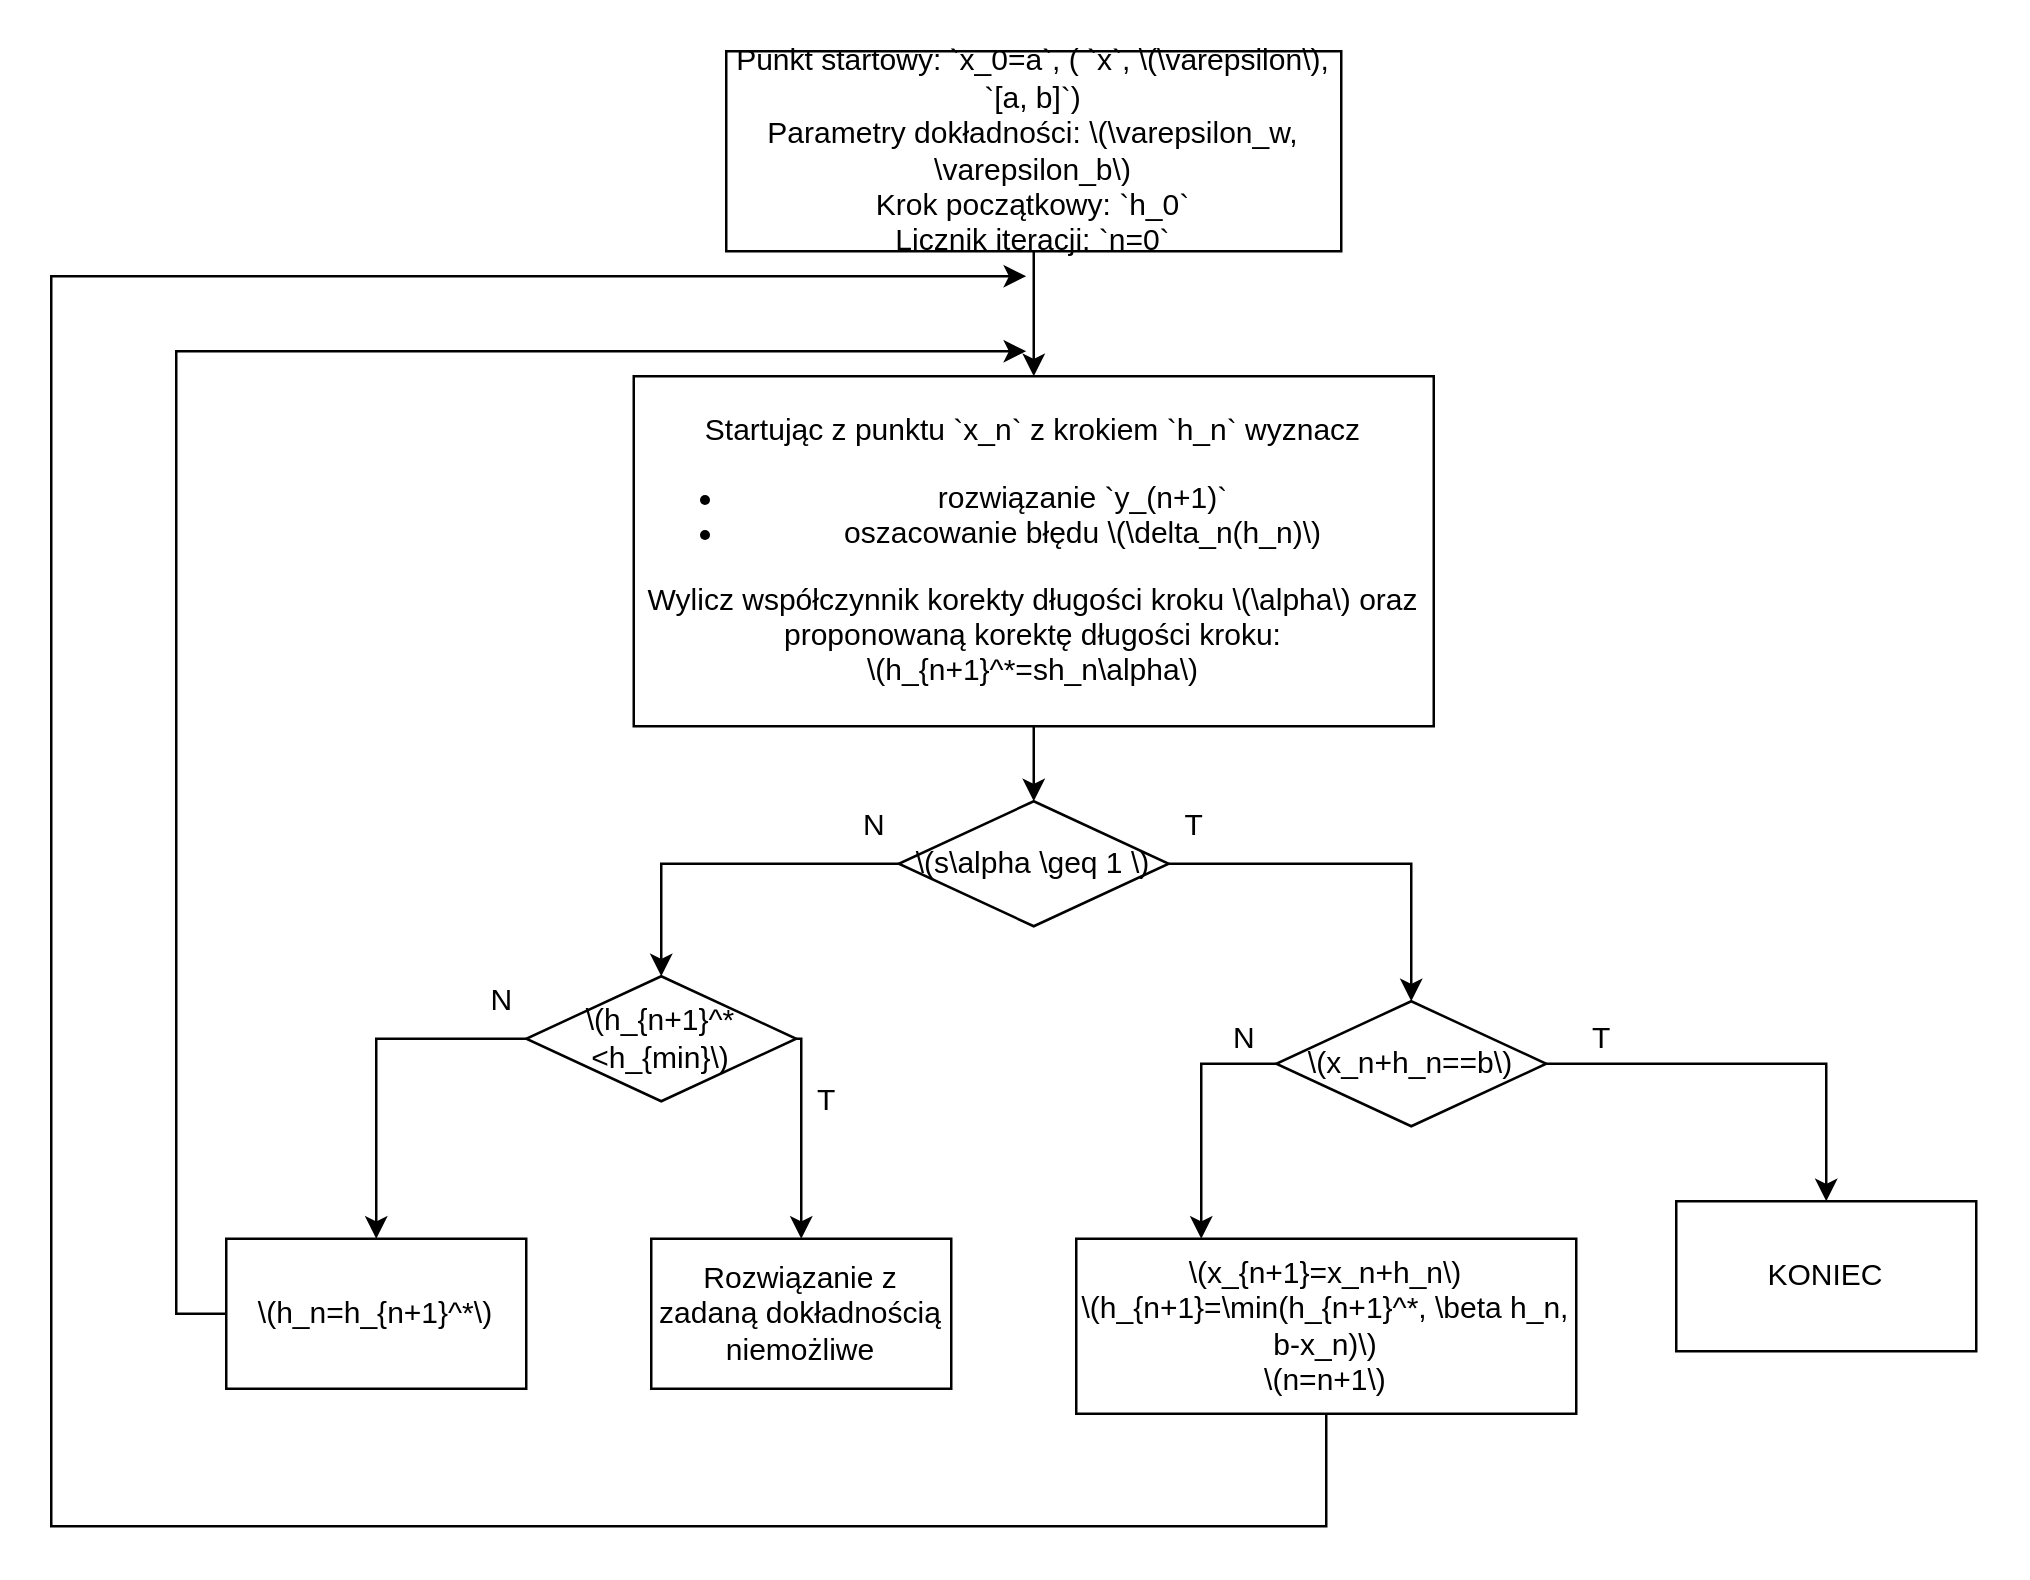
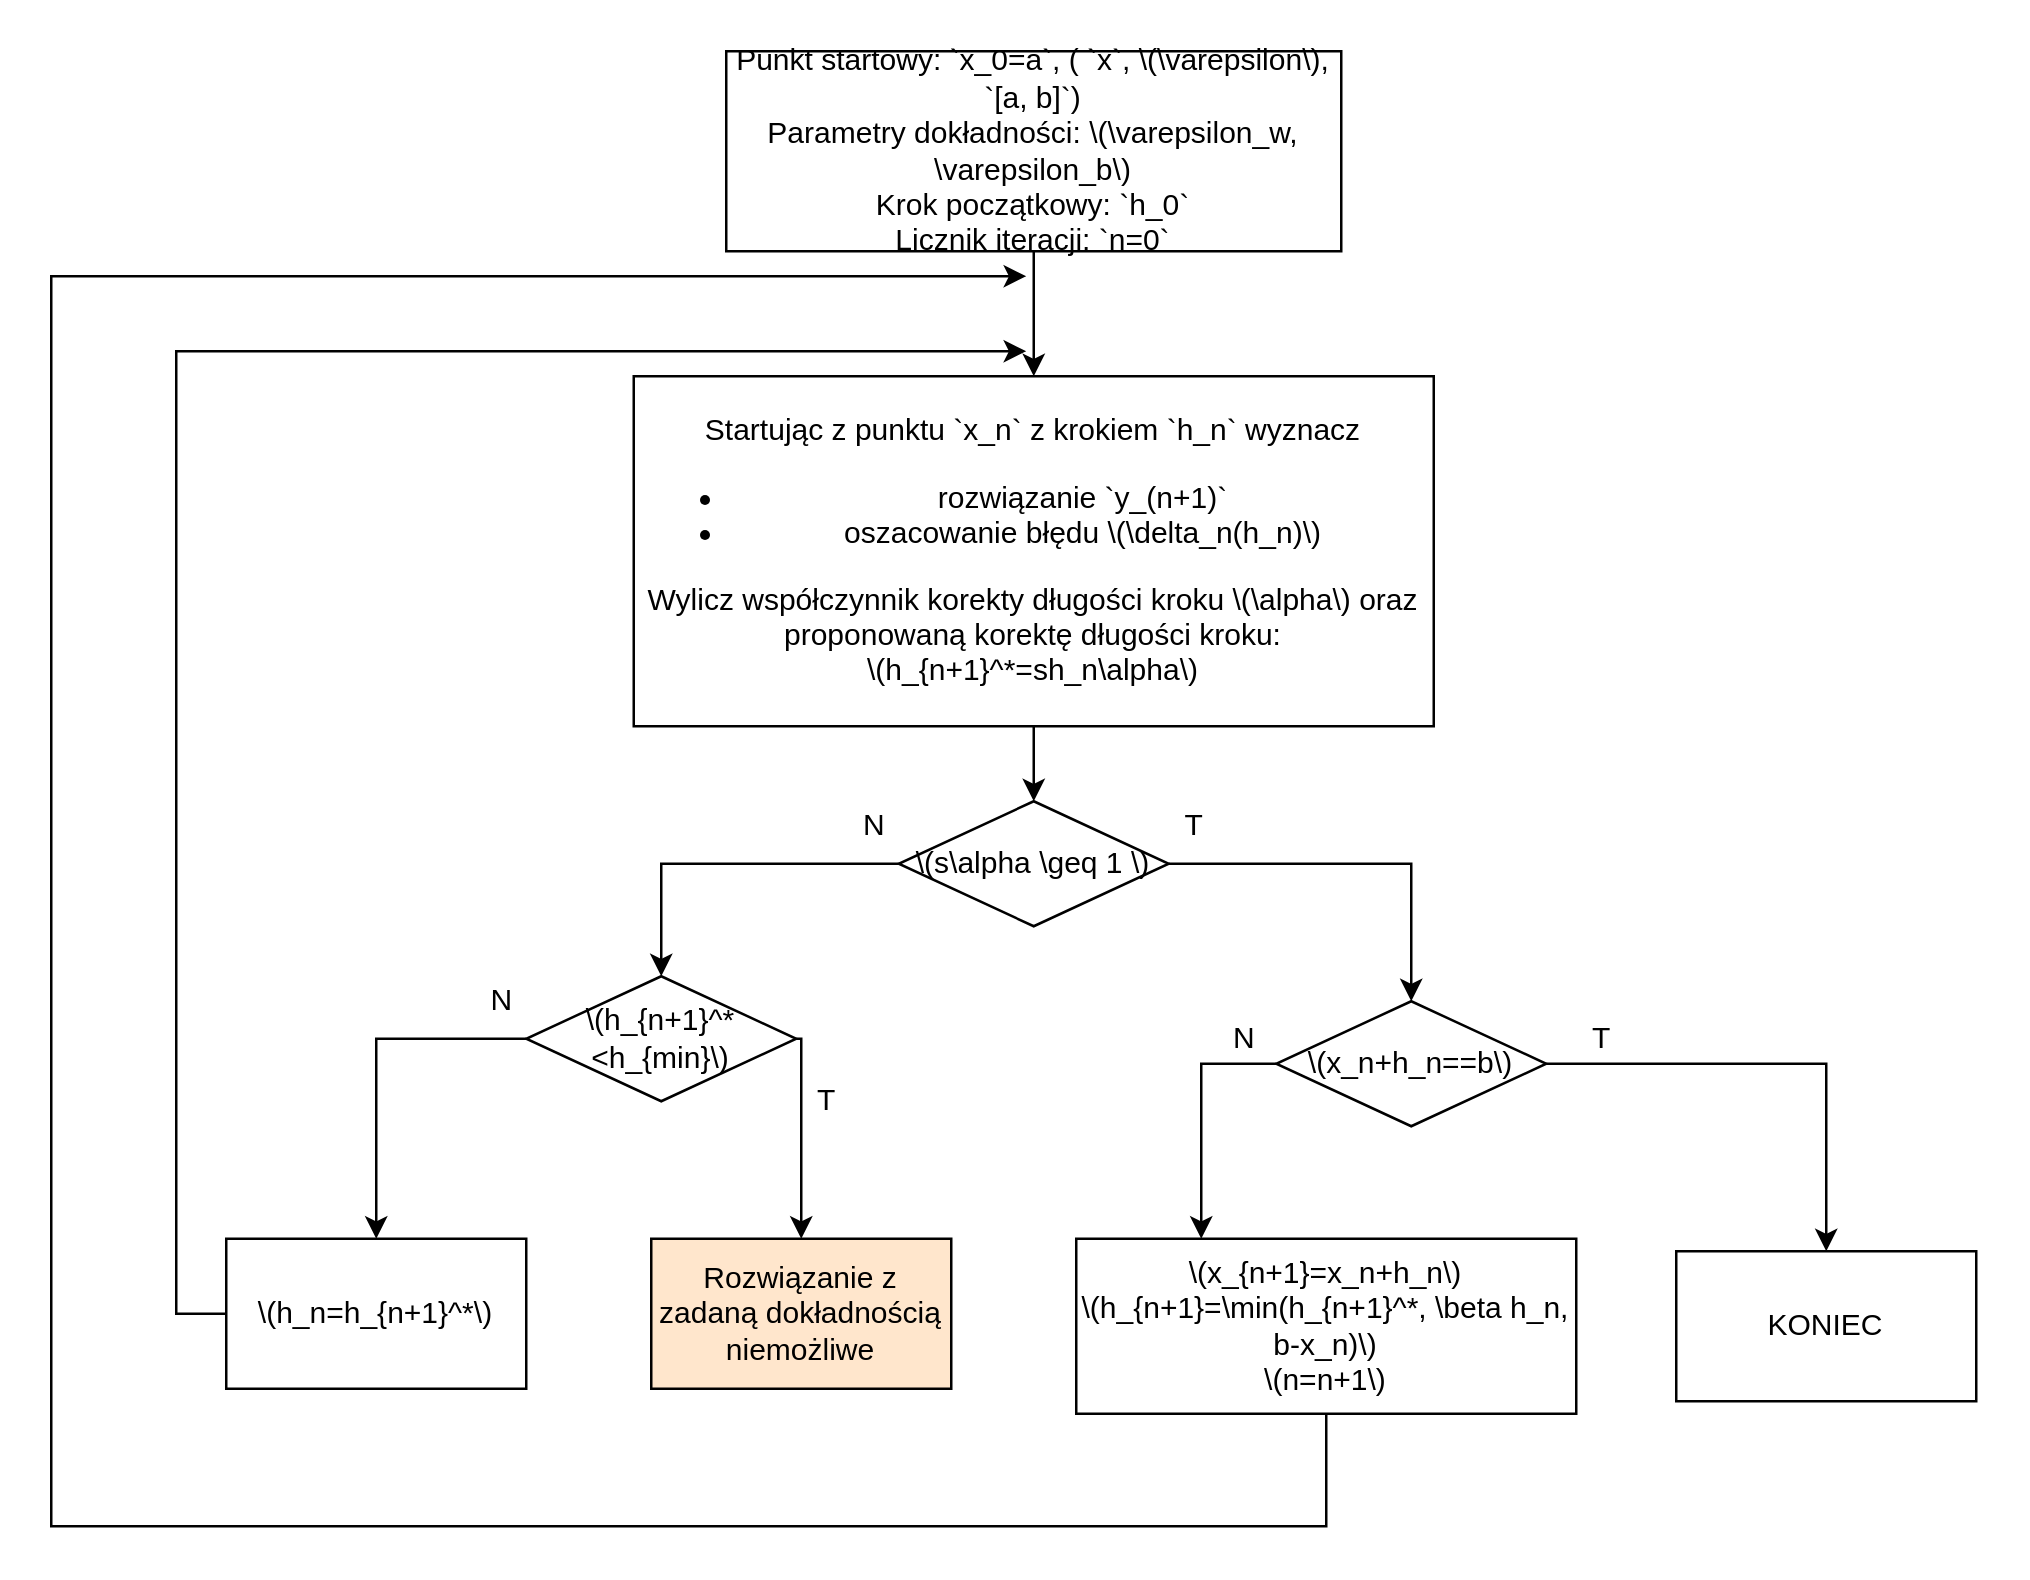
node "KONIEC": moved (1826, 1276) -> (1826, 1326)
node "Rozwiązanie z zadaną dokładnością niemożliwe": fillcolor #ffffff -> #ffe6cc
